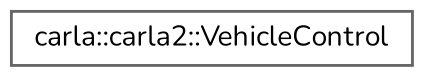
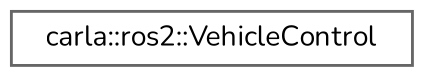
node "carla::carla2::VehicleControl": label "carla::carla2::VehicleControl" -> "carla::ros2::VehicleControl"
